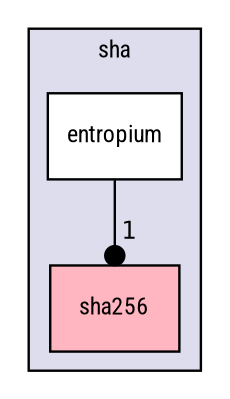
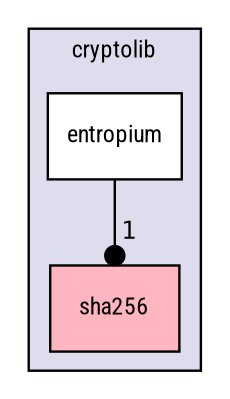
cluster "sha": label "sha" -> "cryptolib"
